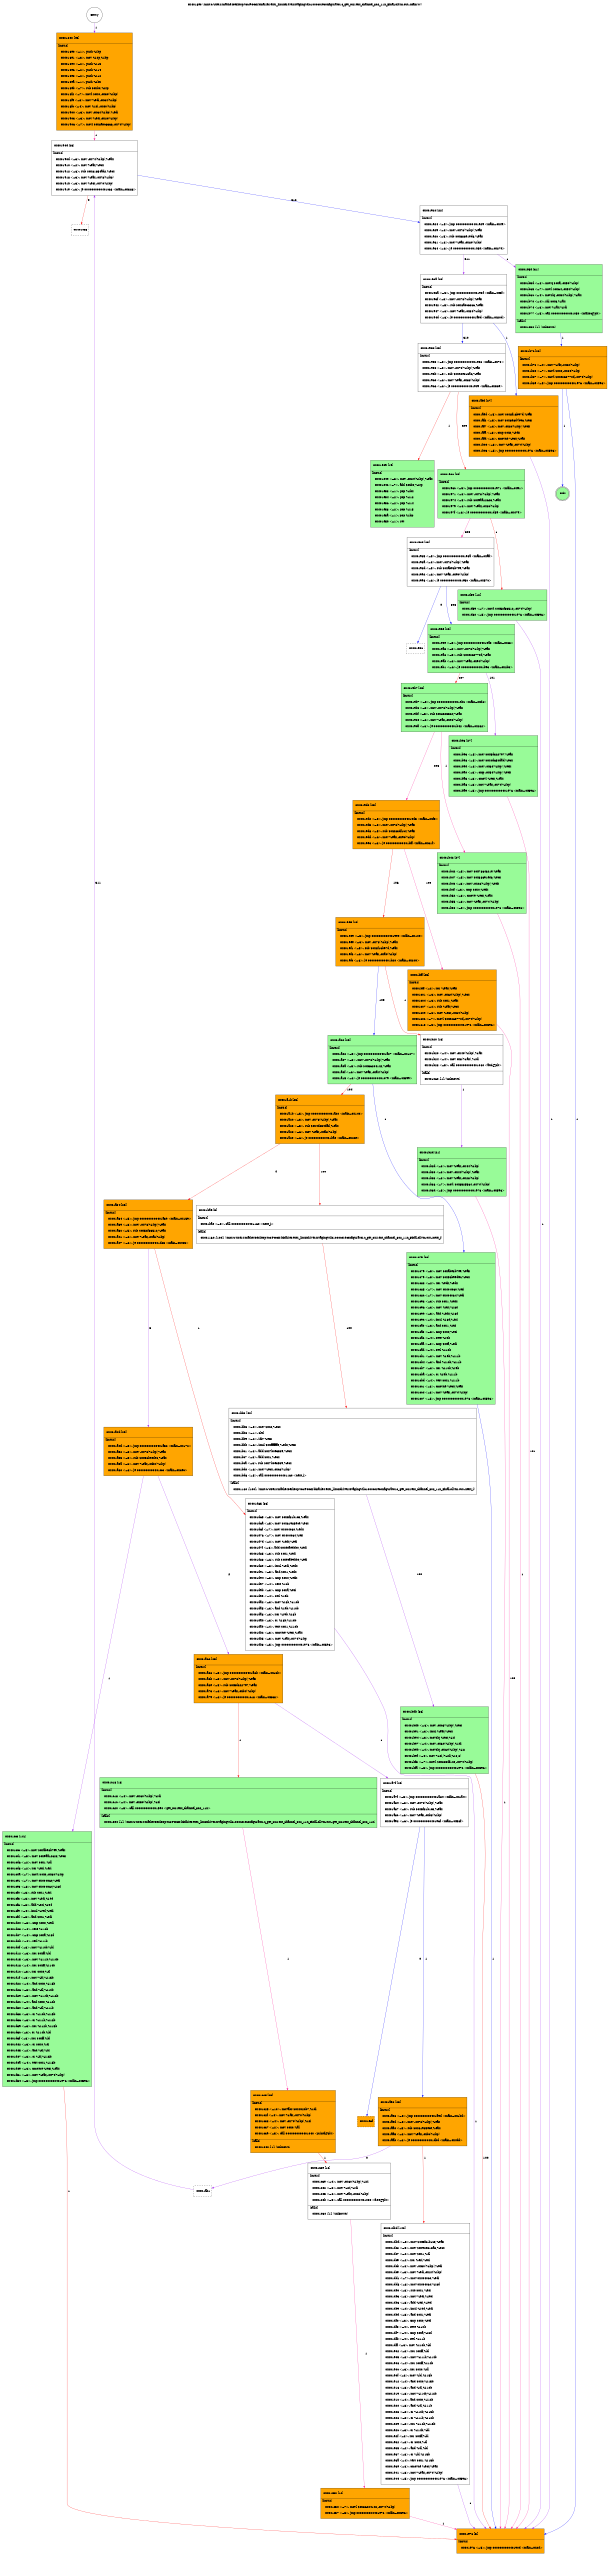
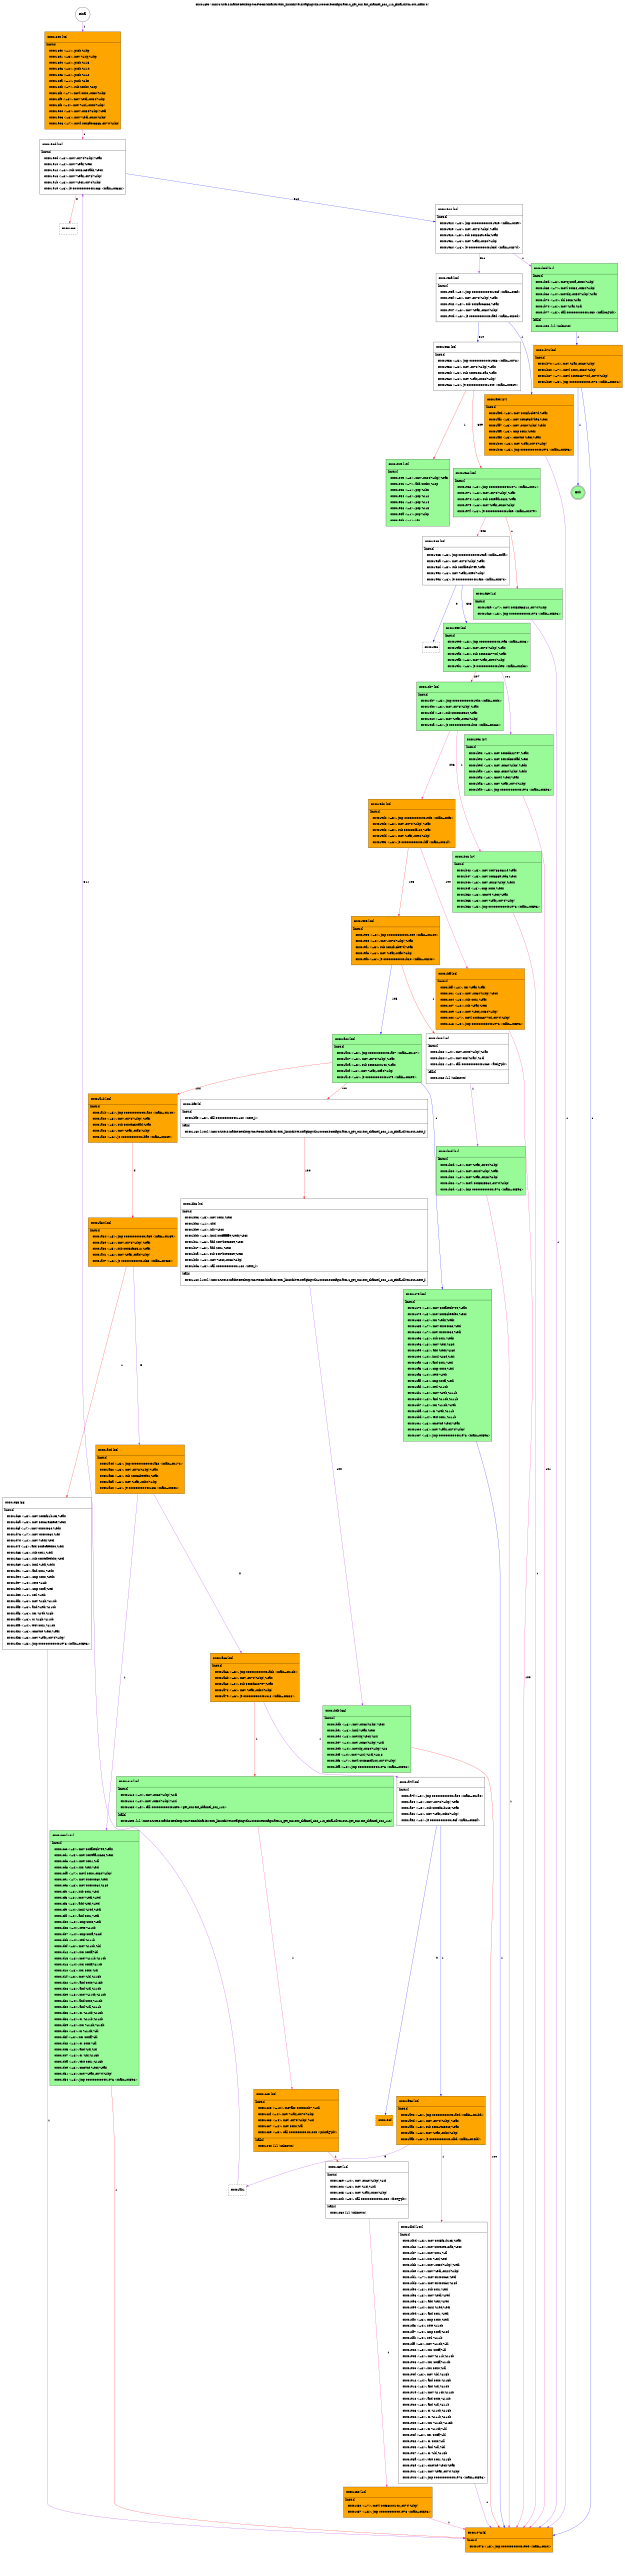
node "Entry": label "Entry" -> "Final"
edge "0x401a1b [25]" -> "0x401bae [5]": now "0x401a02 [25]" -> "0x401bae [5]"
